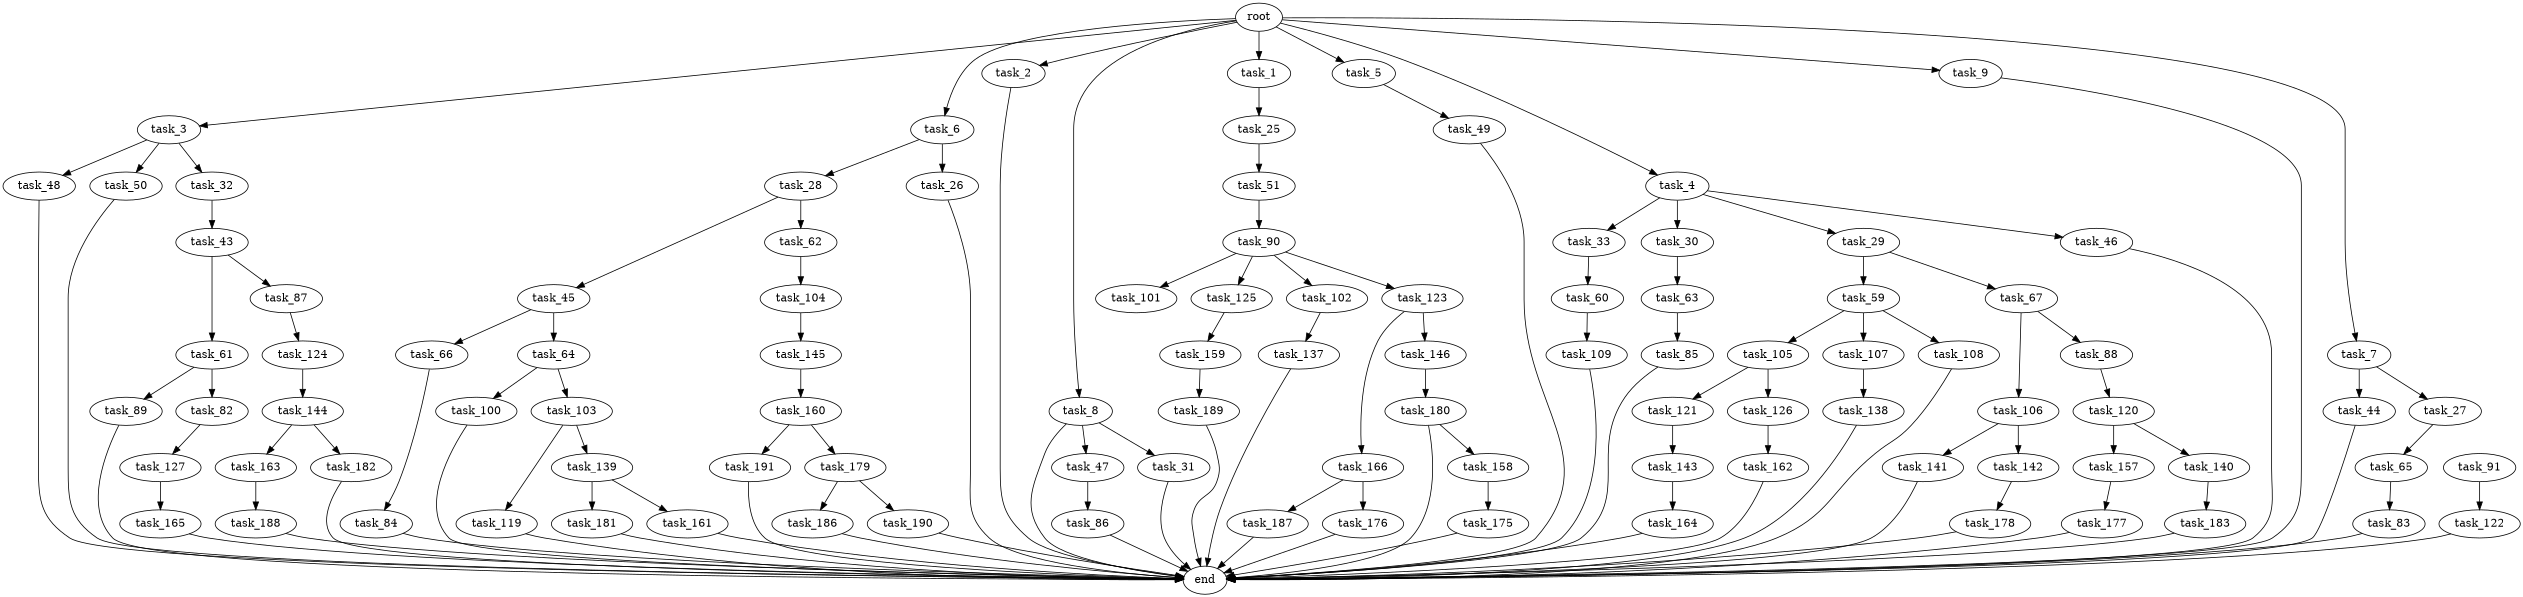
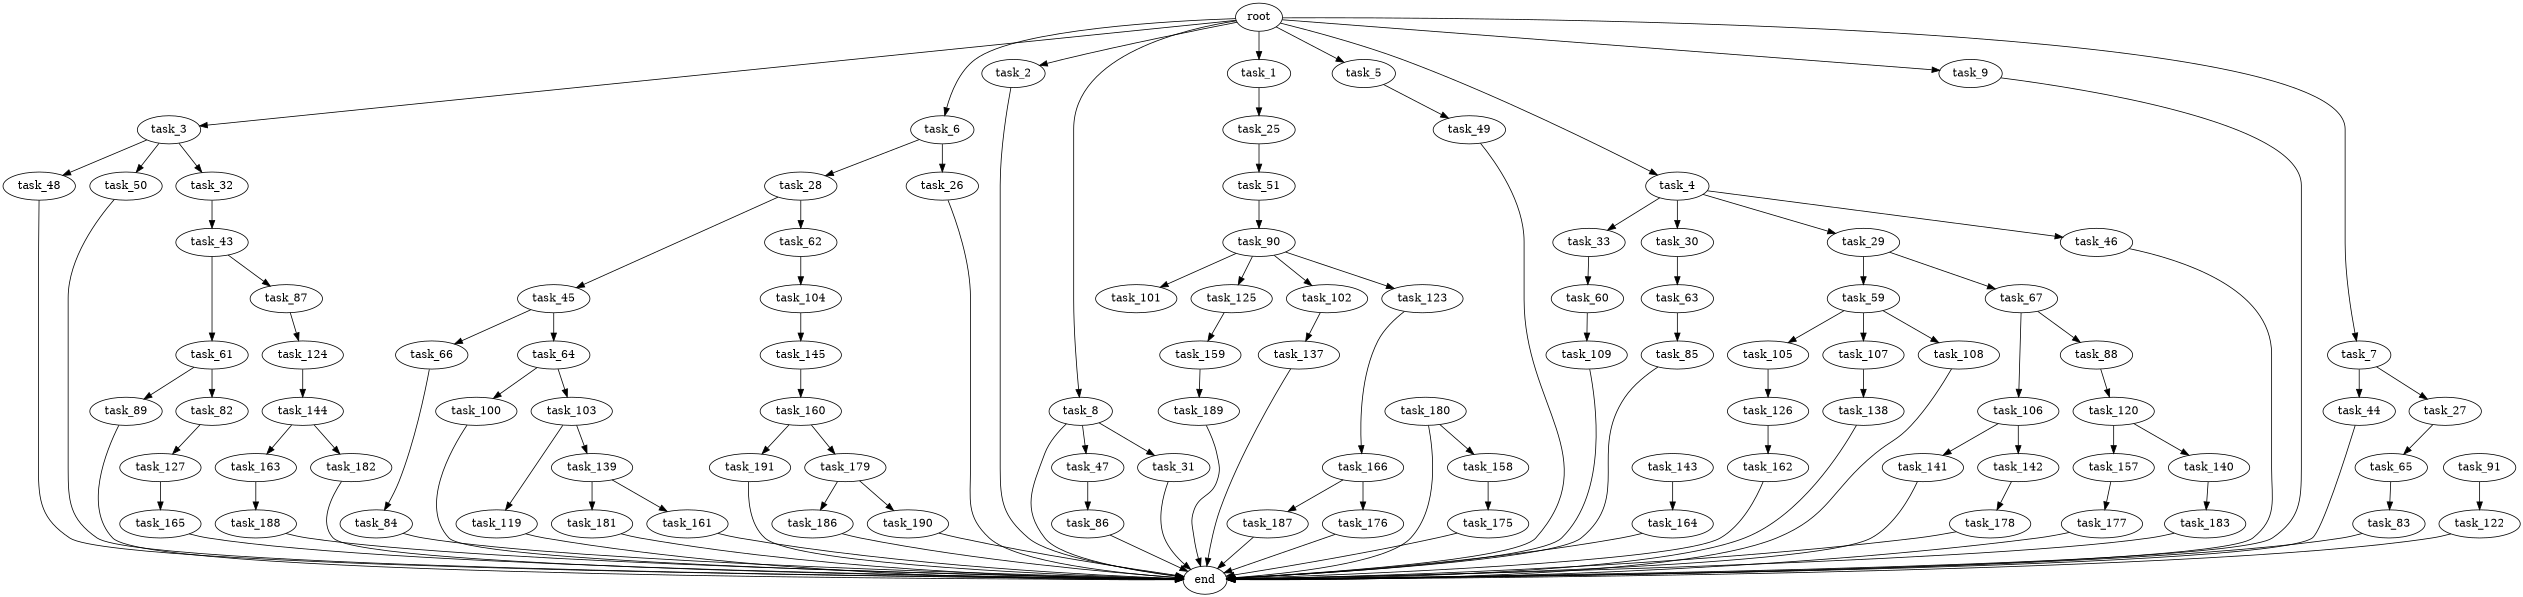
node "task_146": removed
node "task_121": removed
